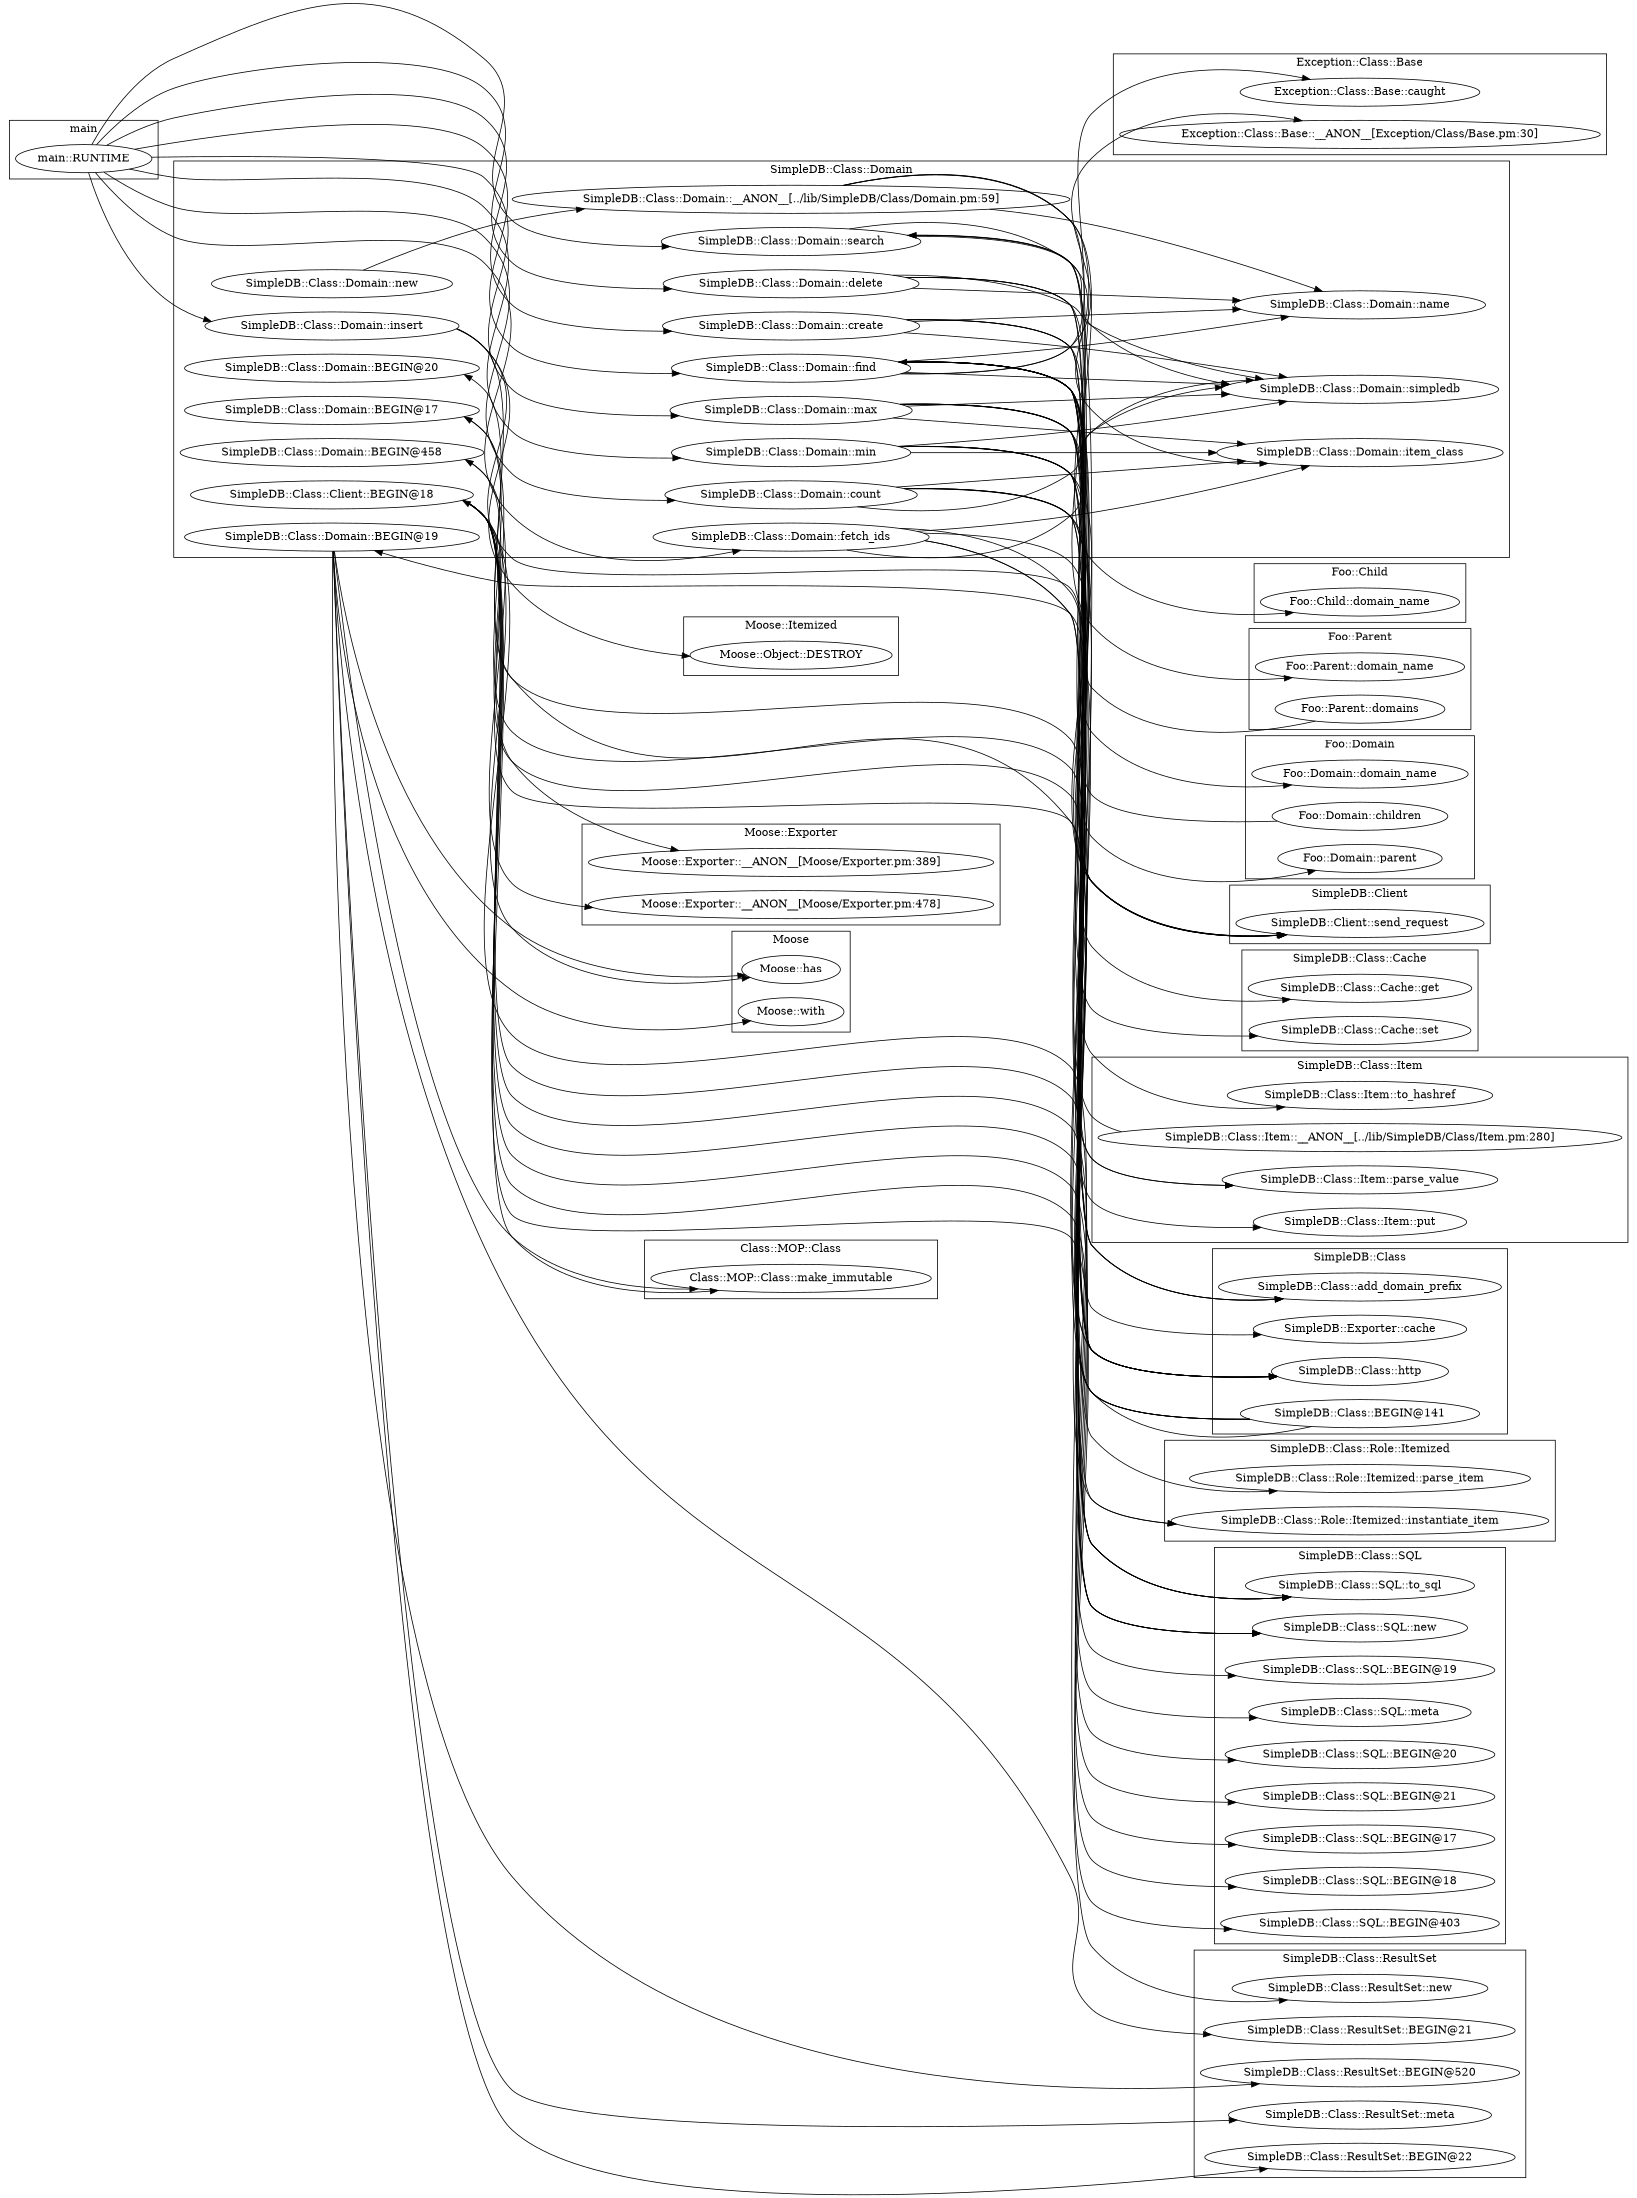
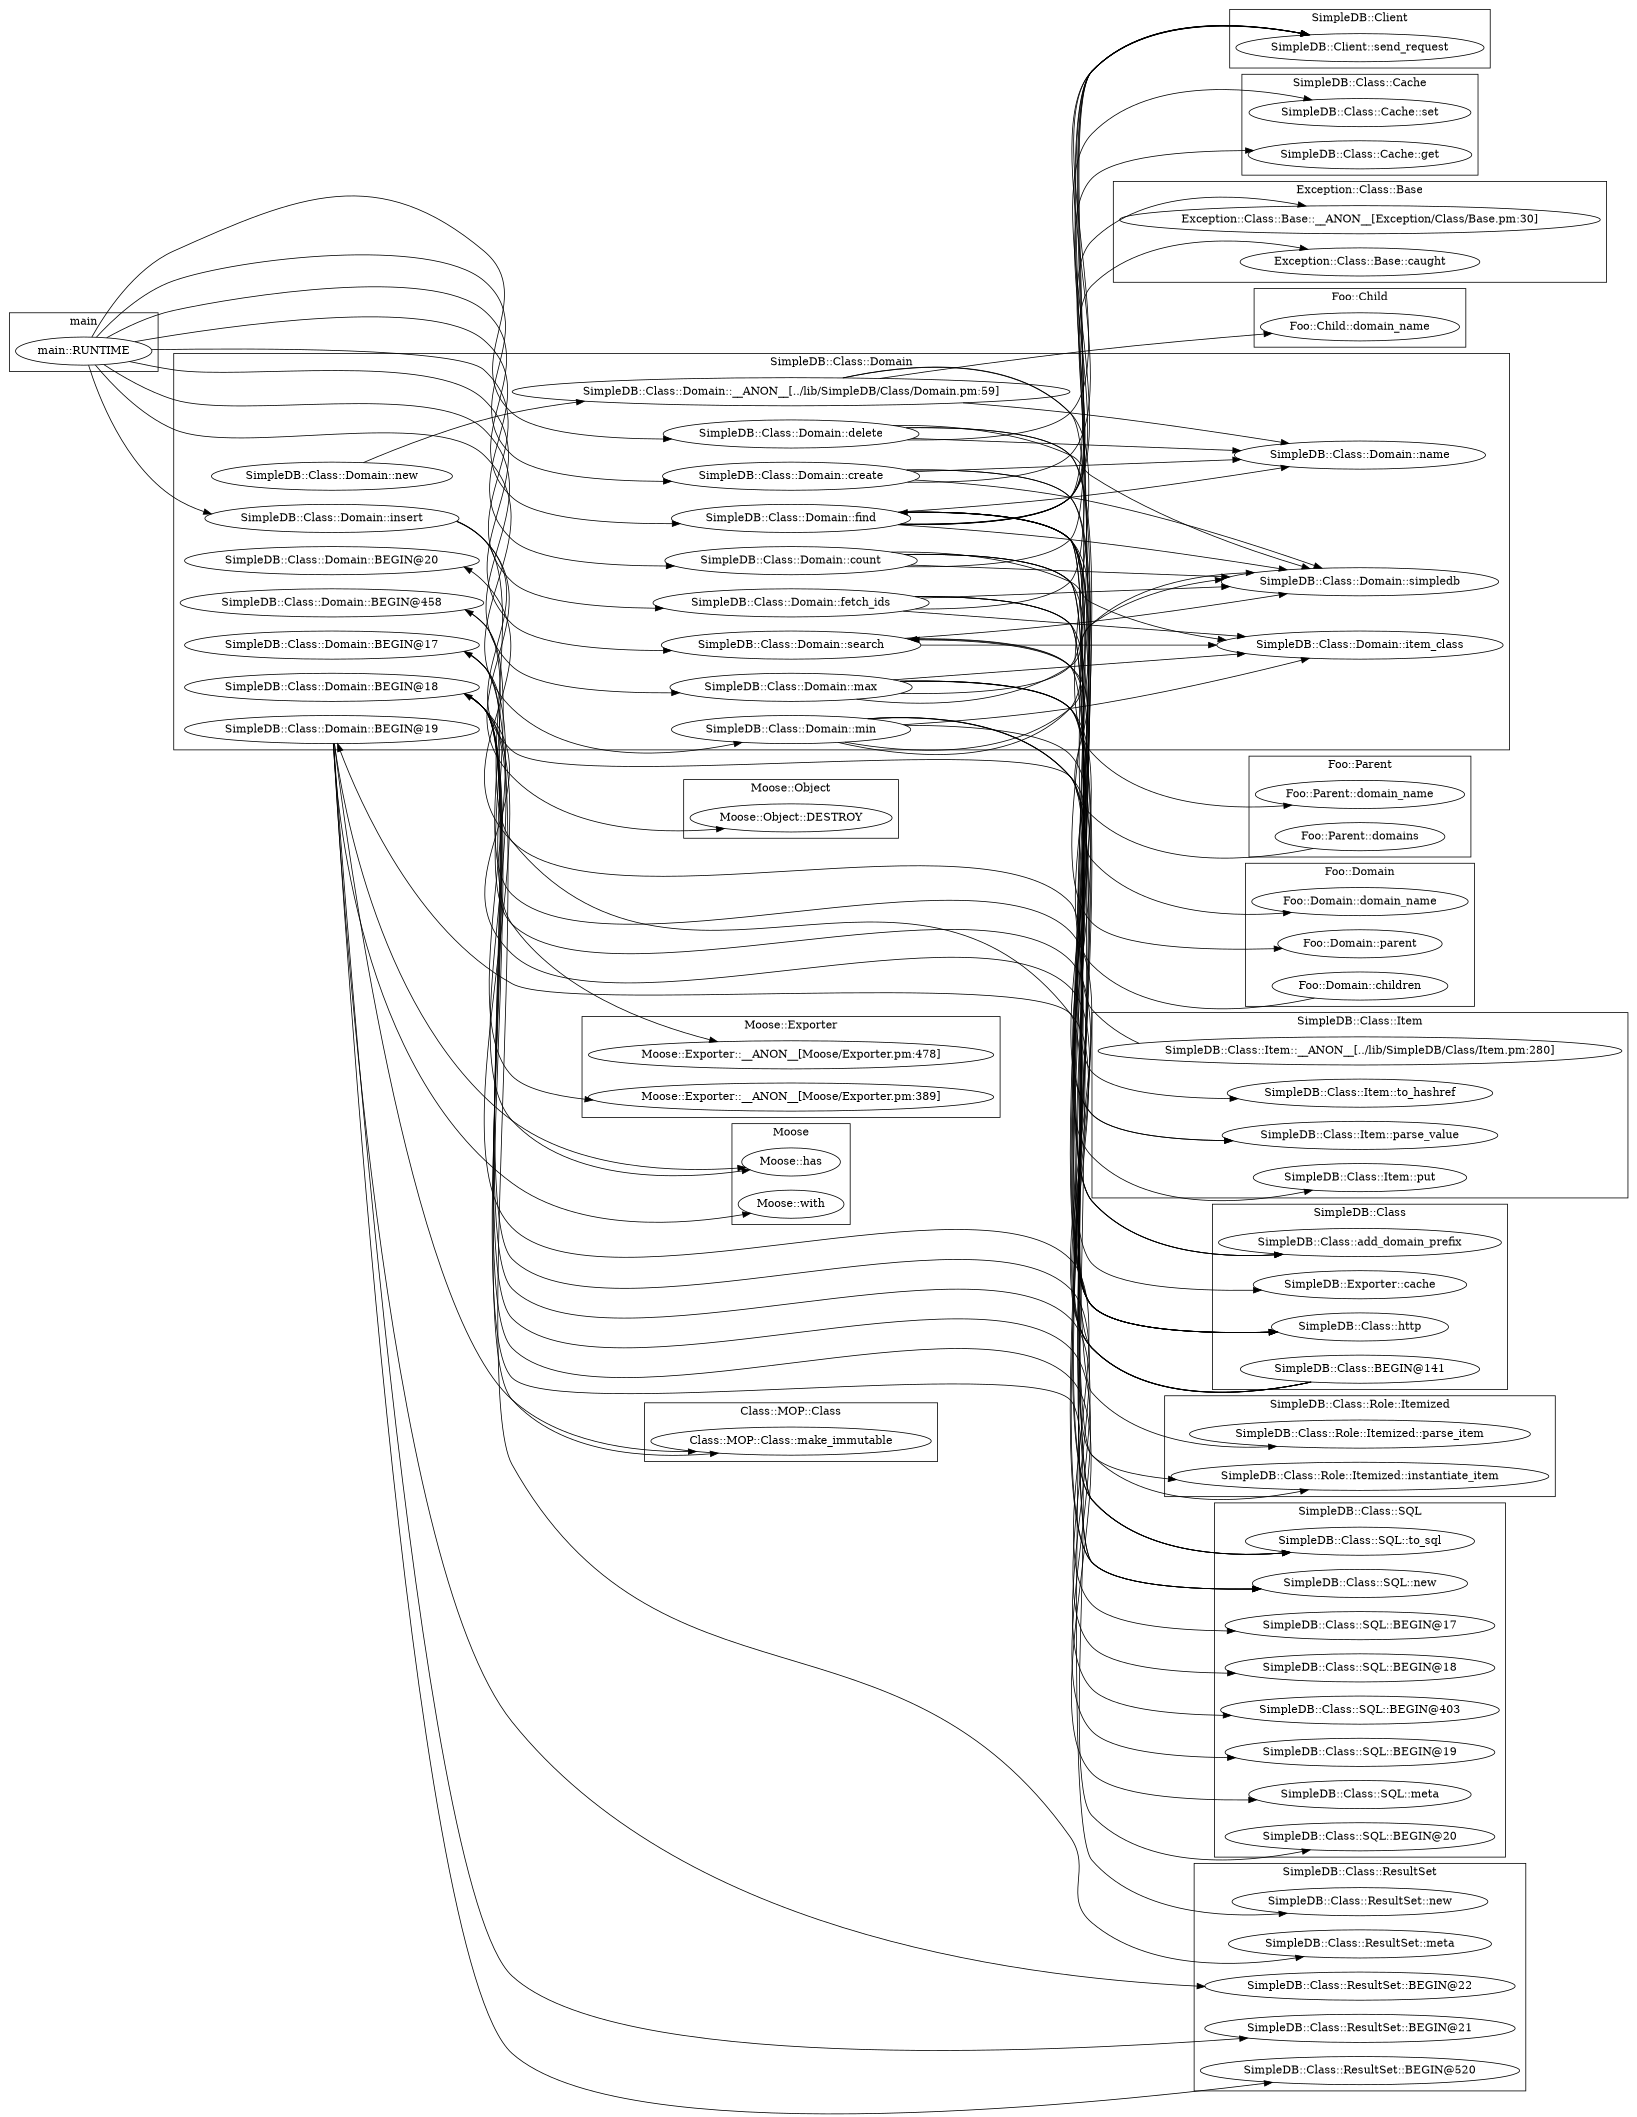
node "SimpleDB::Class::Client::BEGIN@18": label "SimpleDB::Class::Client::BEGIN@18" -> "SimpleDB::Class::Domain::BEGIN@18"
cluster "Moose::Itemized": label "Moose::Itemized" -> "Moose::Object"
edge "SimpleDB::Class::Domain::BEGIN@19" -> "SimpleDB::Class::ResultSet::meta": now "SimpleDB::Class::Domain::BEGIN@17" -> "SimpleDB::Class::ResultSet::meta"
node "SimpleDB::Class::SQL::BEGIN@21": removed
